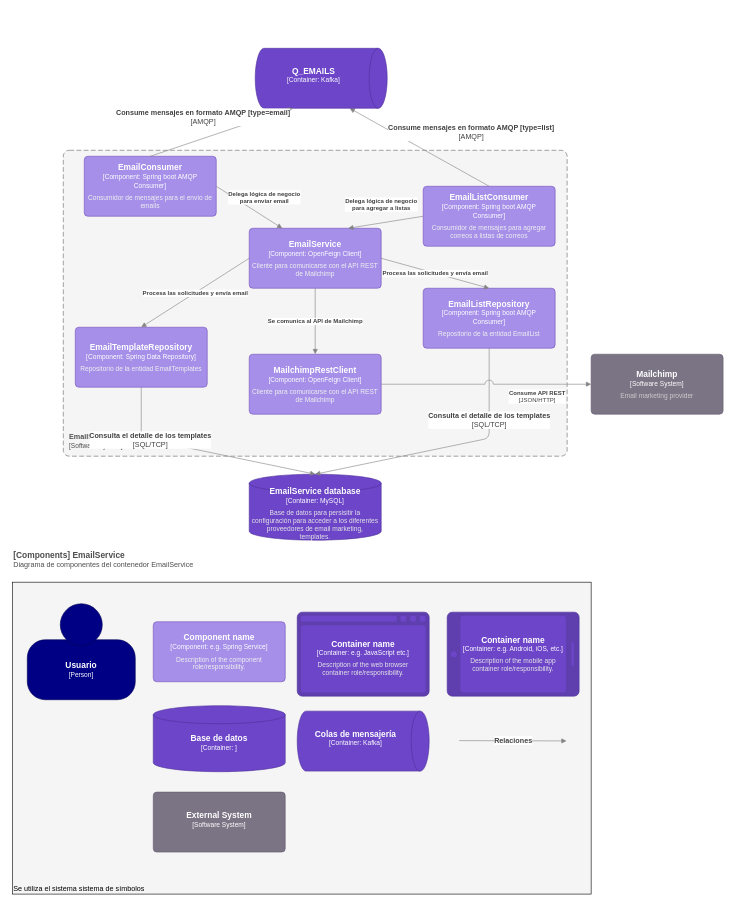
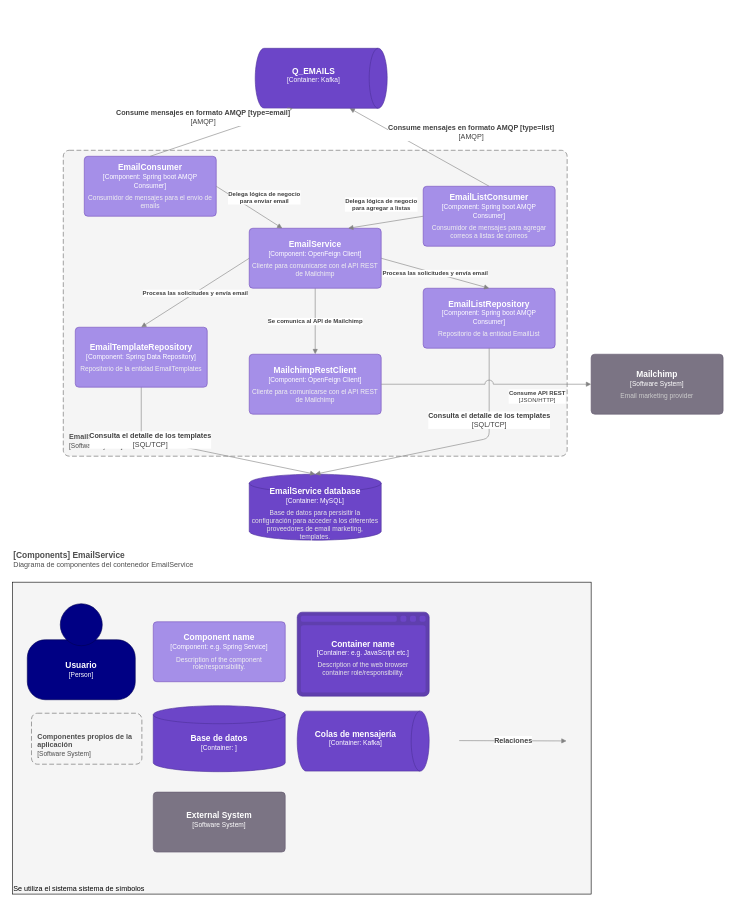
node "Container name [Container: e.g. Android, iOS, etc.] Description of the mobile app container role/responsibility.": removed
node "Componentes propios de la aplicación [Software System]": added
